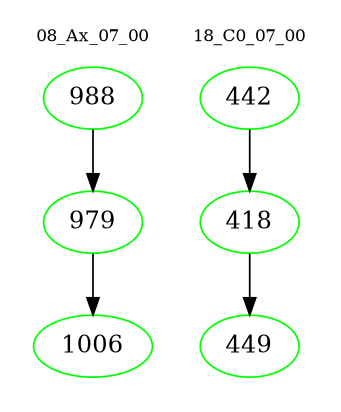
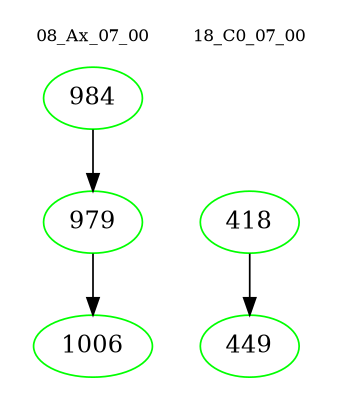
node "988": label "988" -> "984"
node "442": removed
